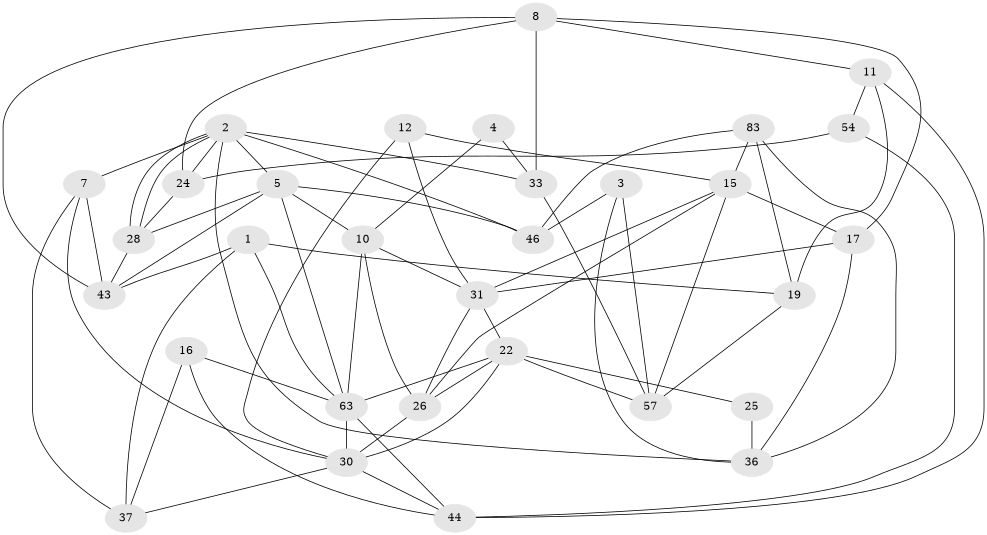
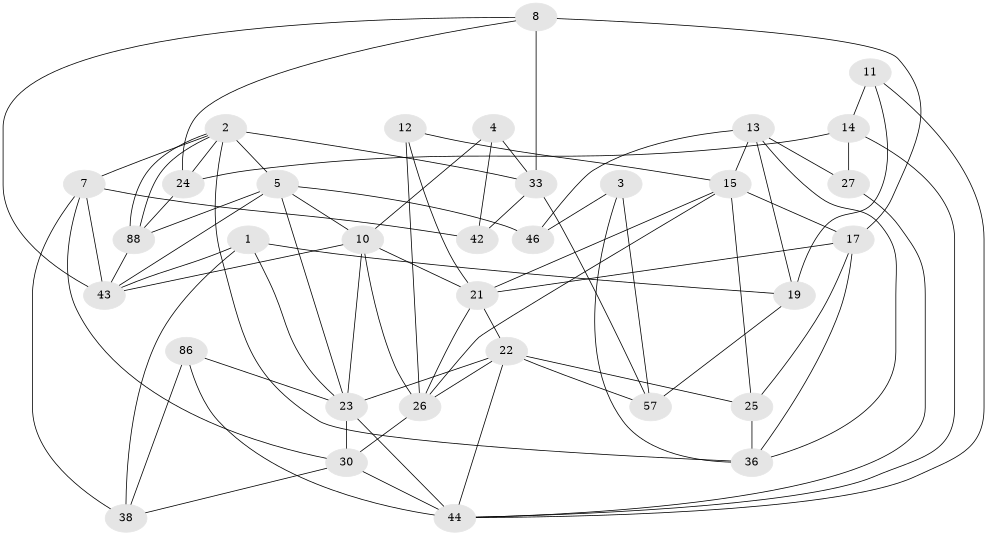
edge "8" -- "11": removed
node "83": label "83" -> "13"
node "54": label "54" -> "14"
edge "2" -- "46": removed
node "27": added
node "28": label "28" -> "88"
node "42": added
edge "10" -- "43": added
edge "15" -- "57": now "15" -- "25"
node "31": label "31" -> "21"
edge "12" -- "30": now "12" -- "26"
edge "17" -- "25": added
node "16": label "16" -> "86"
node "63": label "63" -> "23"
edge "22" -- "30": now "22" -- "44"
node "37": label "37" -> "38"
